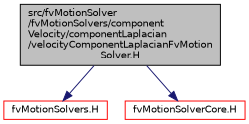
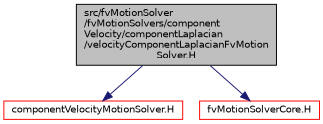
node "fvMotionSolvers.H": label "fvMotionSolvers.H" -> "componentVelocityMotionSolver.H"
